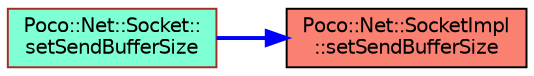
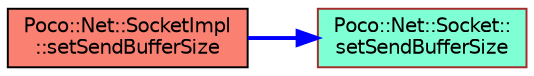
edge "Poco::Net::Socket:: setSendBufferSize" -> "Poco::Net::SocketImpl ::setSendBufferSize": reversed
